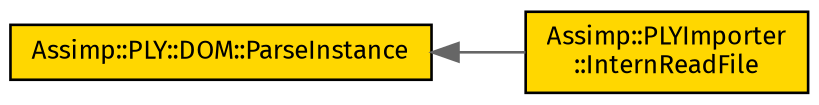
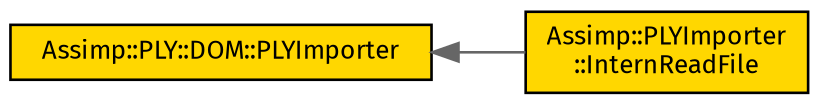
node "Assimp::PLY::DOM::ParseInstance": label "Assimp::PLY::DOM::ParseInstance" -> "Assimp::PLY::DOM::PLYImporter"
